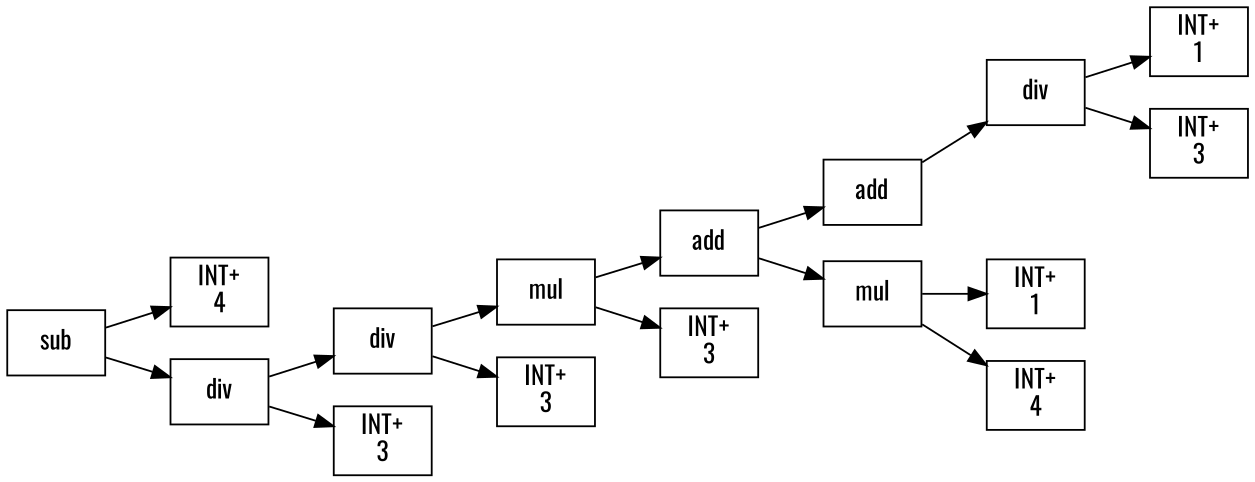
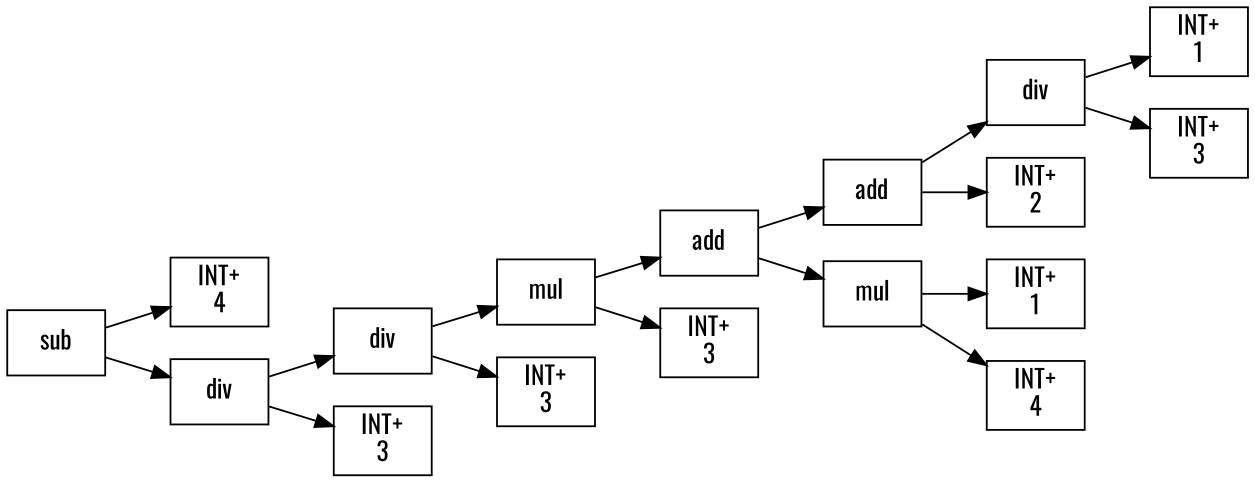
node "INT+ 2": added
